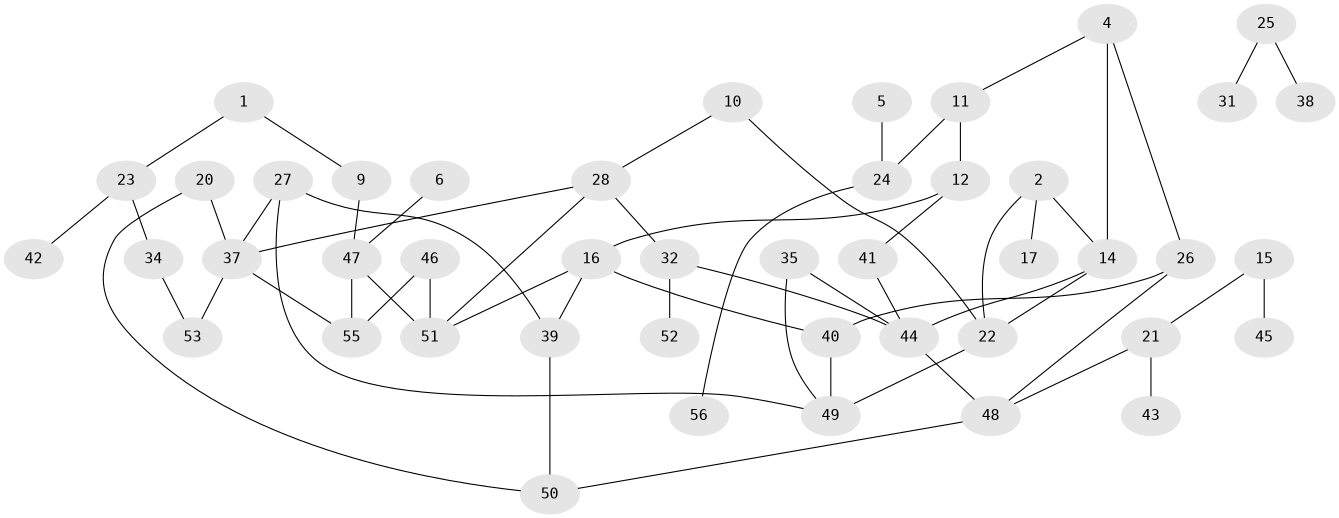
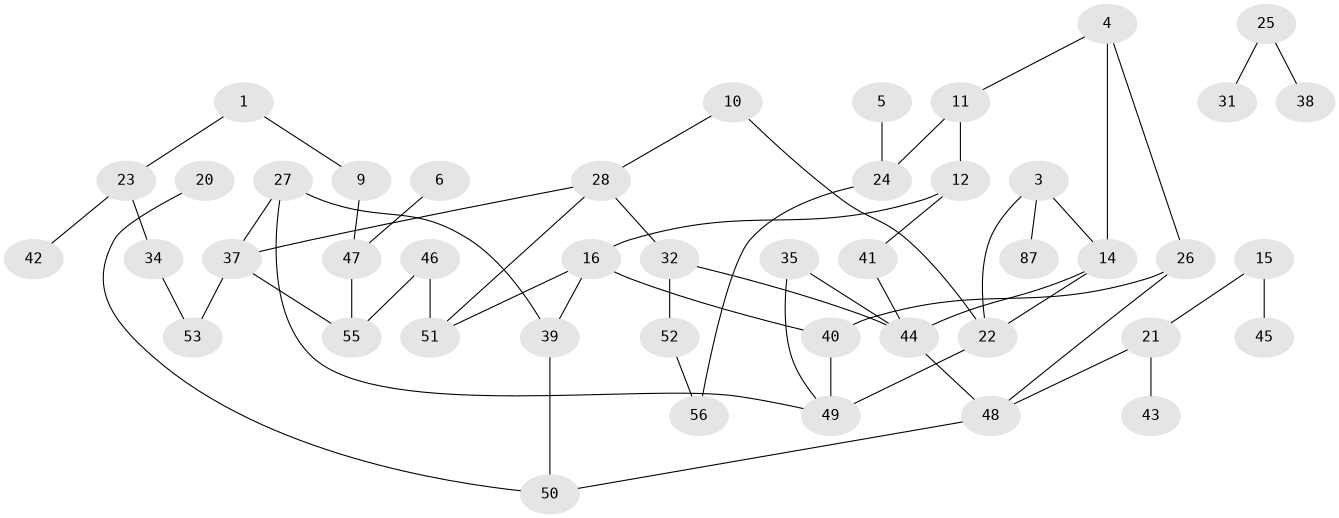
node "2": label "2" -> "3"
edge "20" -- "37": removed
node "17": label "17" -> "87"
edge "47" -- "51": removed
edge "52" -- "56": added
